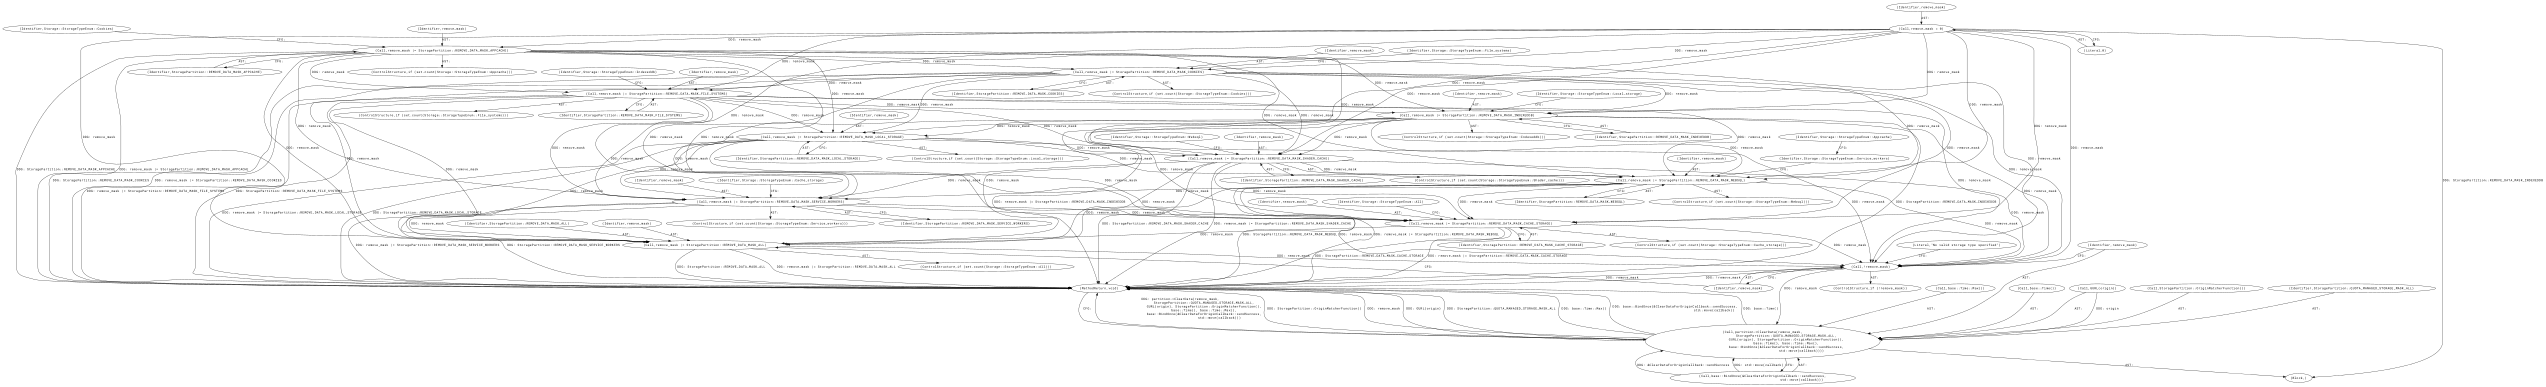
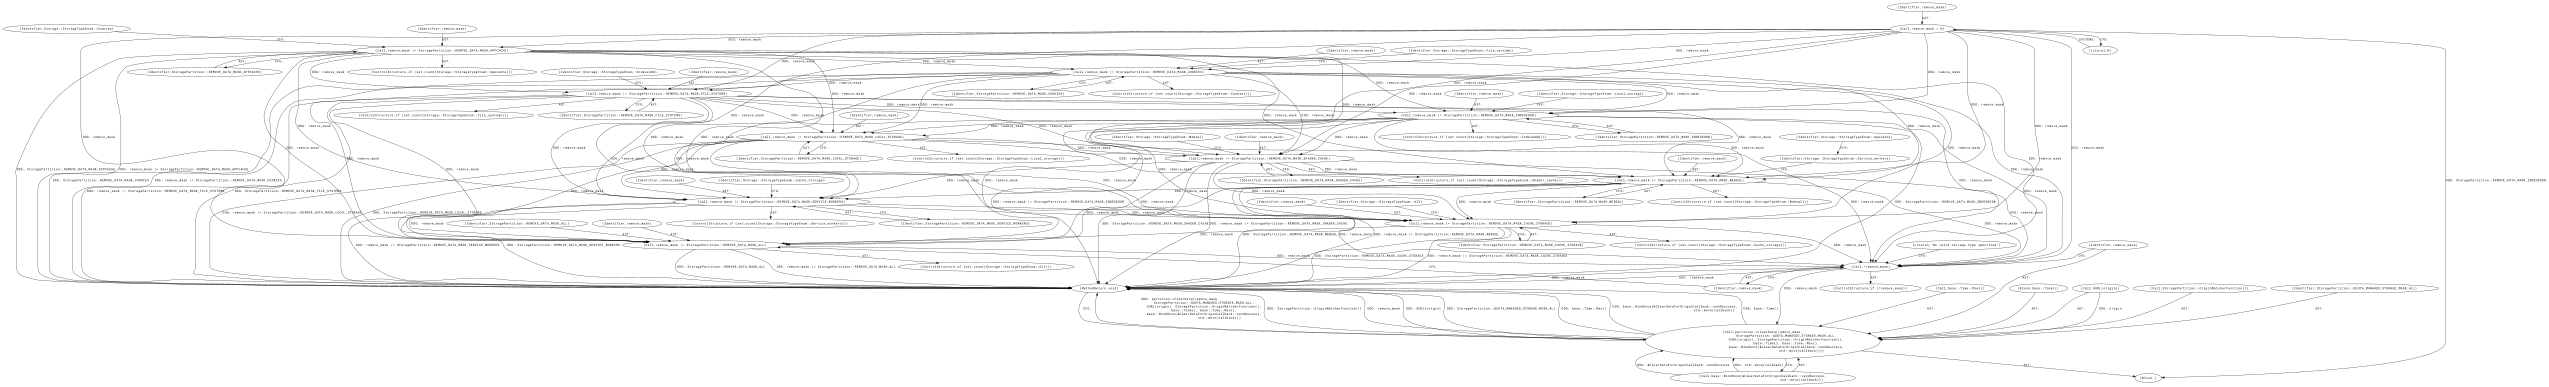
edge "(Literal,0)" -> "(Call,remove_mask = 0)": label "AST: " -> "SYSTEMS: "
node "(Call,base::Time())": label "(Call,base::Time())" -> "(Block,base::Time())"
